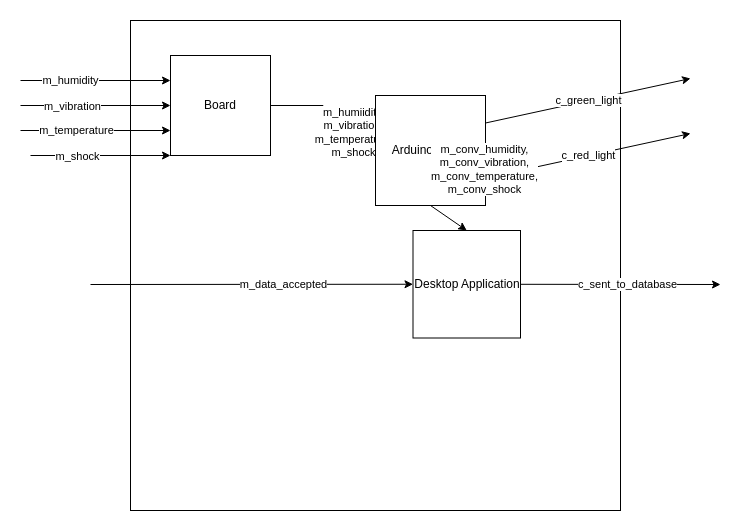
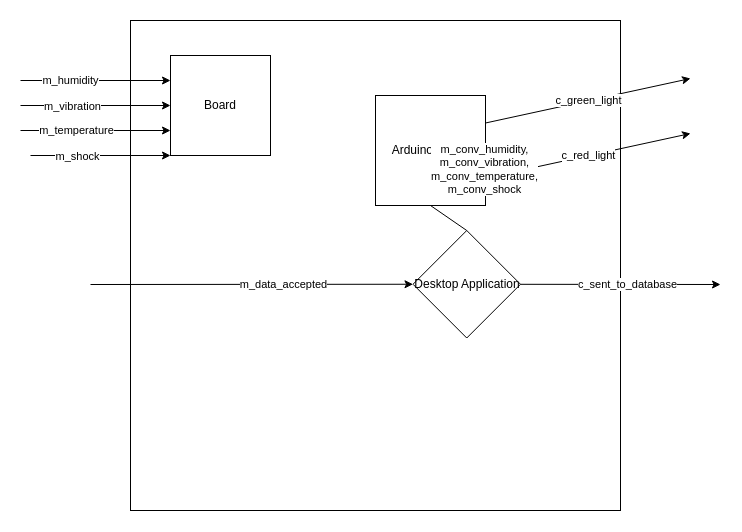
edge "Board" -> "Arduino Board": removed, label "m_humiidity, m_vibration, m_temperature, m_shock"
edge "Arduino Board" -> "Desktop Application": arrowhead classic -> none
node "Desktop Application": shape rectangle -> diamond
